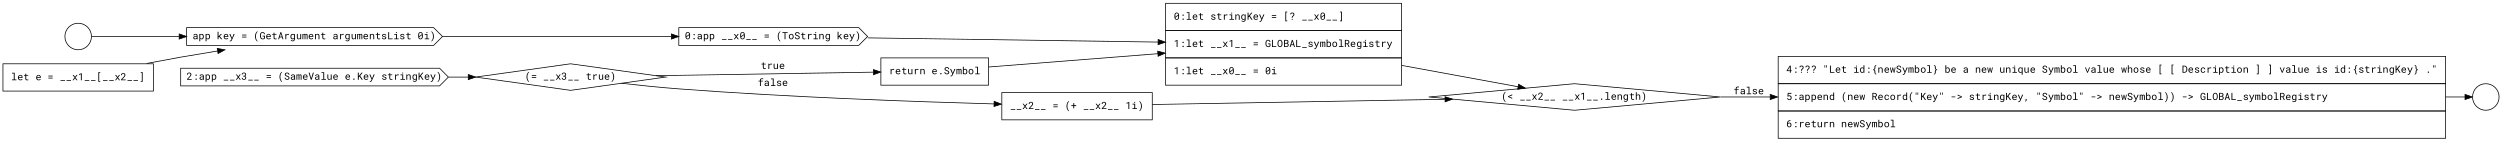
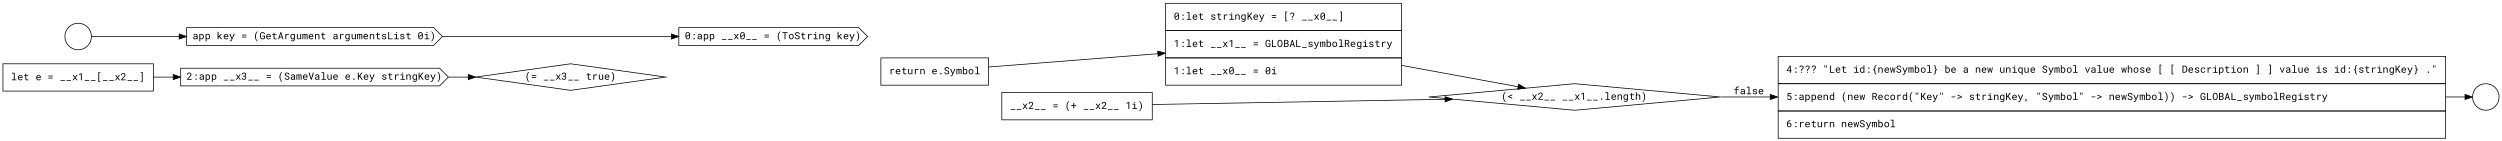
edge "0:app __x0__ = (ToString key)" -> "0:let stringKey = [? __x0__]": removed
edge "let e = __x1__[__x2__]" -> "app key = (GetArgument argumentsList 0i)": now "let e = __x1__[__x2__]" -> "2:app __x3__ = (SameValue e.Key stringKey)"
edge "(= __x3__ true)" -> "return e.Symbol": removed, label "true"
edge "(= __x3__ true)" -> "__x2__ = (+ __x2__ 1i)": removed, label "false"
